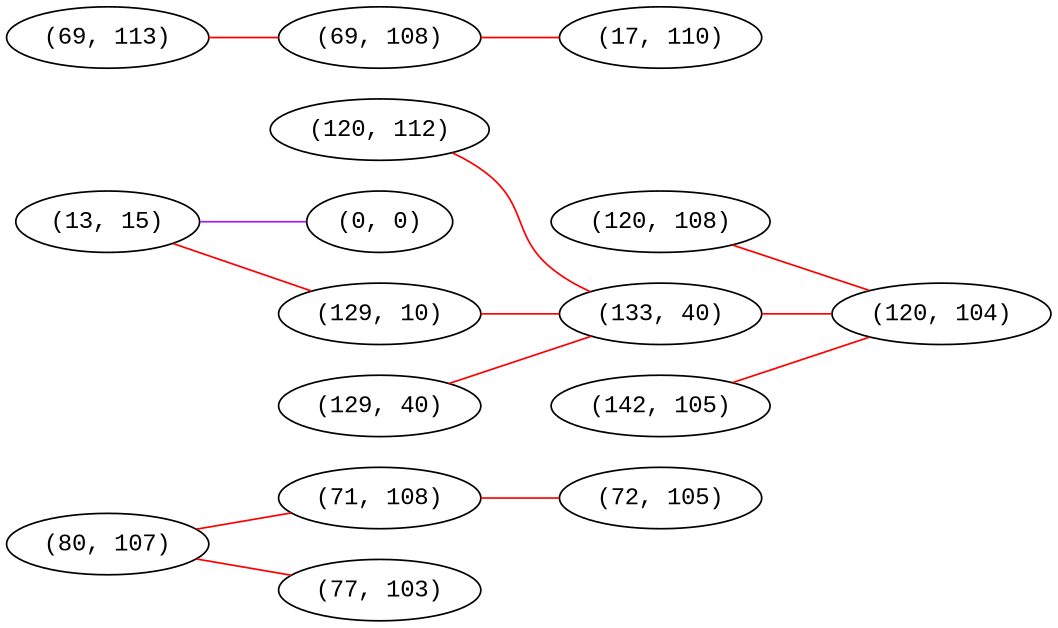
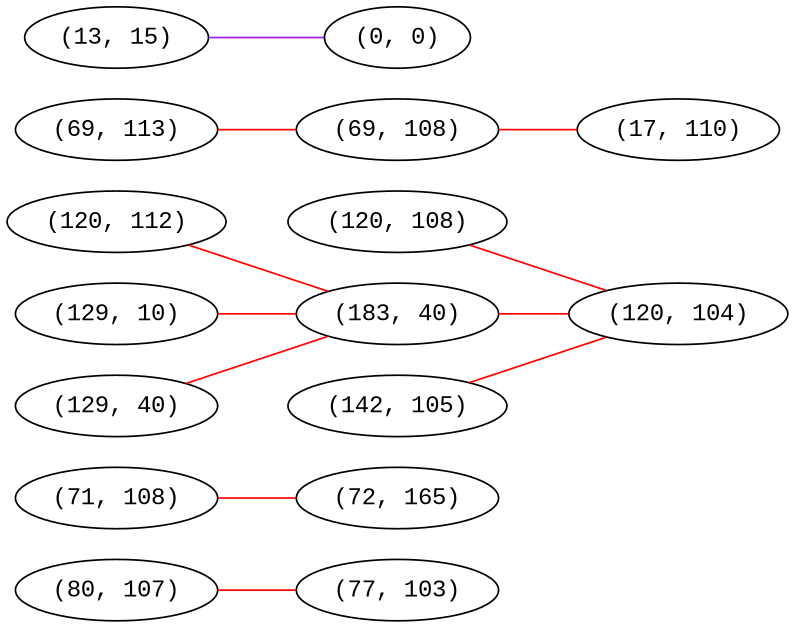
edge "(13, 15)" -- "(129, 10)": removed
node "(133, 40)": label "(133, 40)" -> "(183, 40)"
node "(72, 105)": label "(72, 105)" -> "(72, 165)"
edge "(71, 108)" -- "(80, 107)": removed
